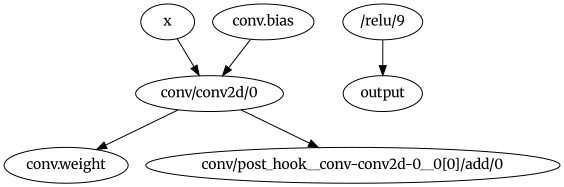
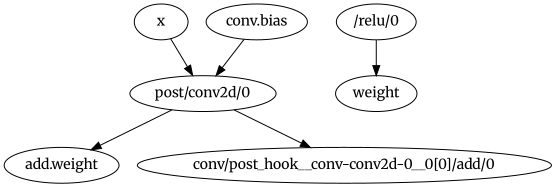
node "/relu/9": label "/relu/9" -> "/relu/0"
node "conv/conv2d/0": label "conv/conv2d/0" -> "post/conv2d/0"
node "output": label "output" -> "weight"
node "conv.weight": label "conv.weight" -> "add.weight"
